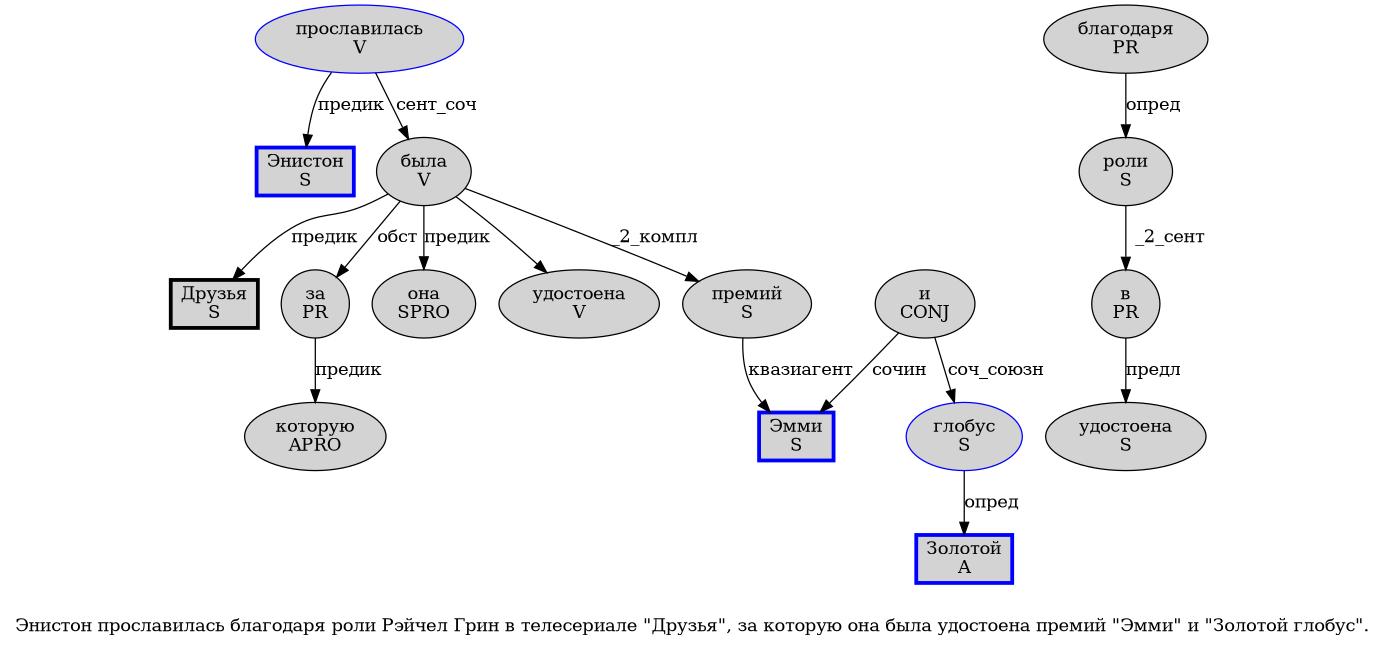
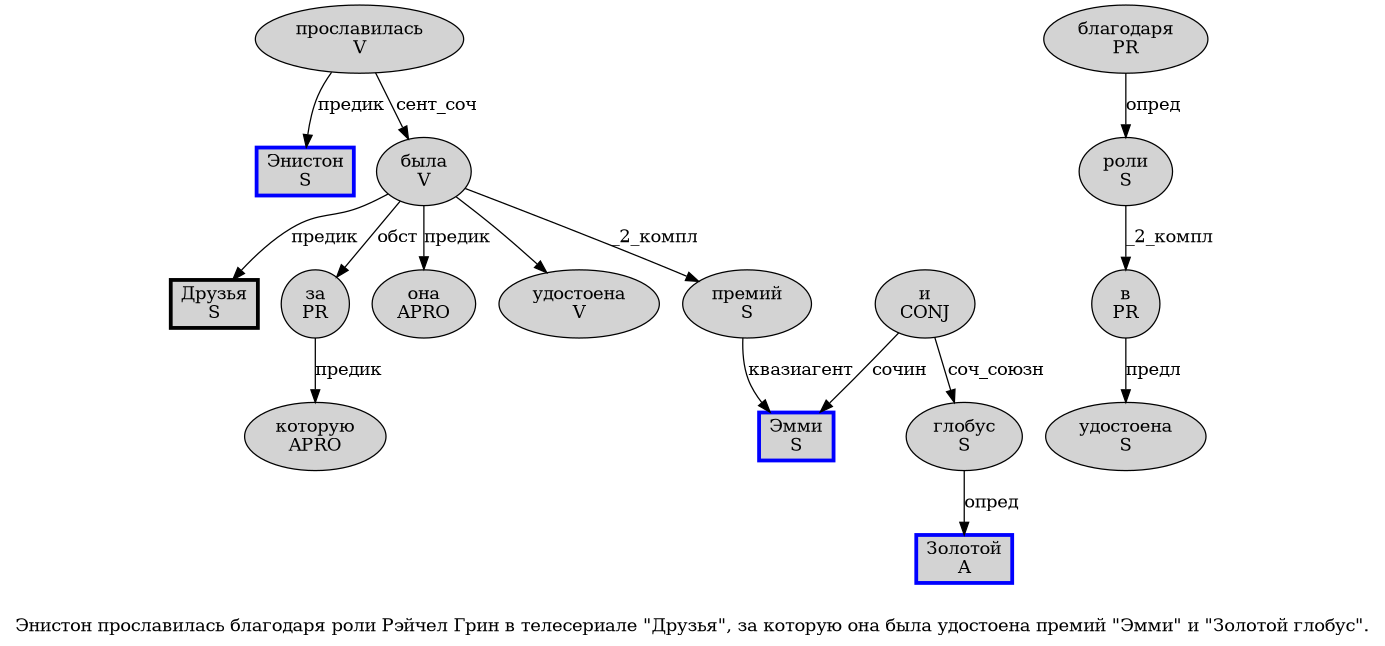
node "прославилась V": color blue -> black
edge "роли S" -> "в PR": label "_2_сент" -> "_2_компл"
node "она SPRO": label "она SPRO" -> "она APRO"
node "глобус S": color blue -> black
